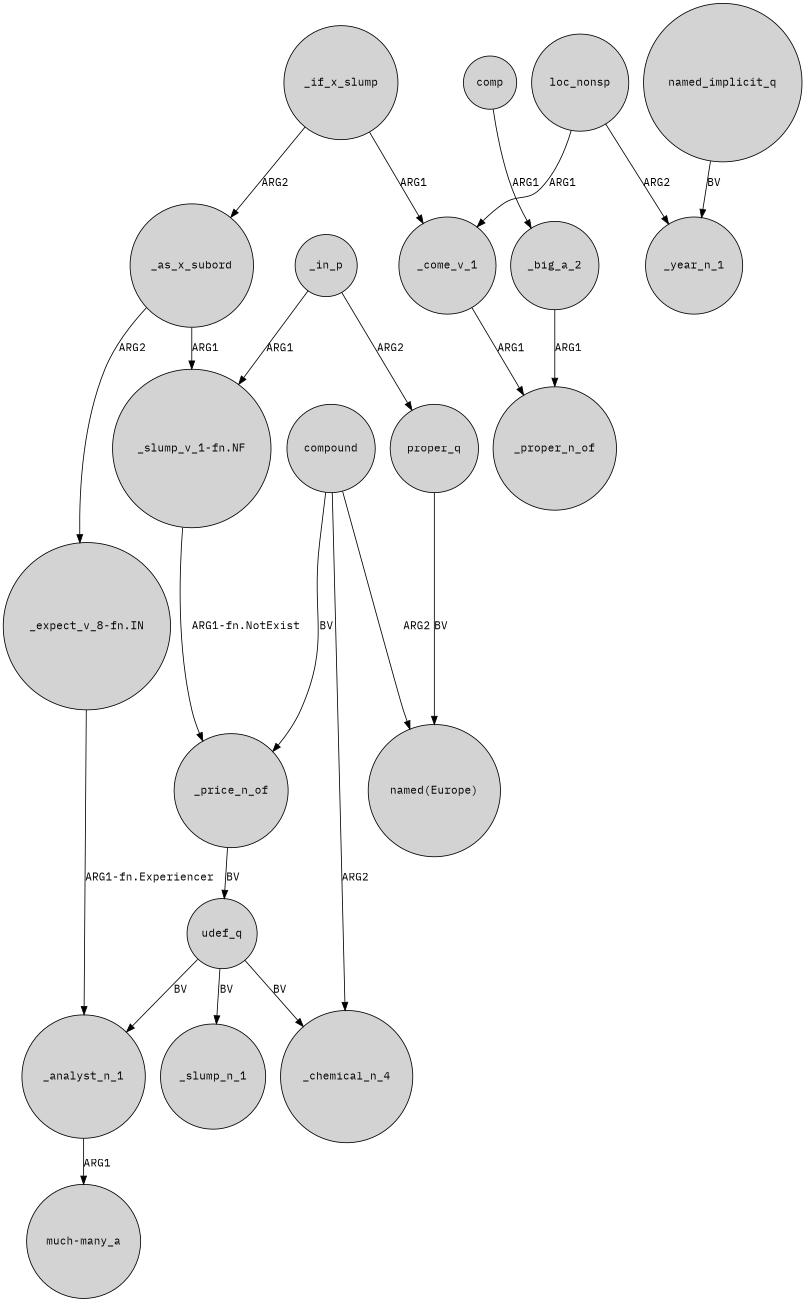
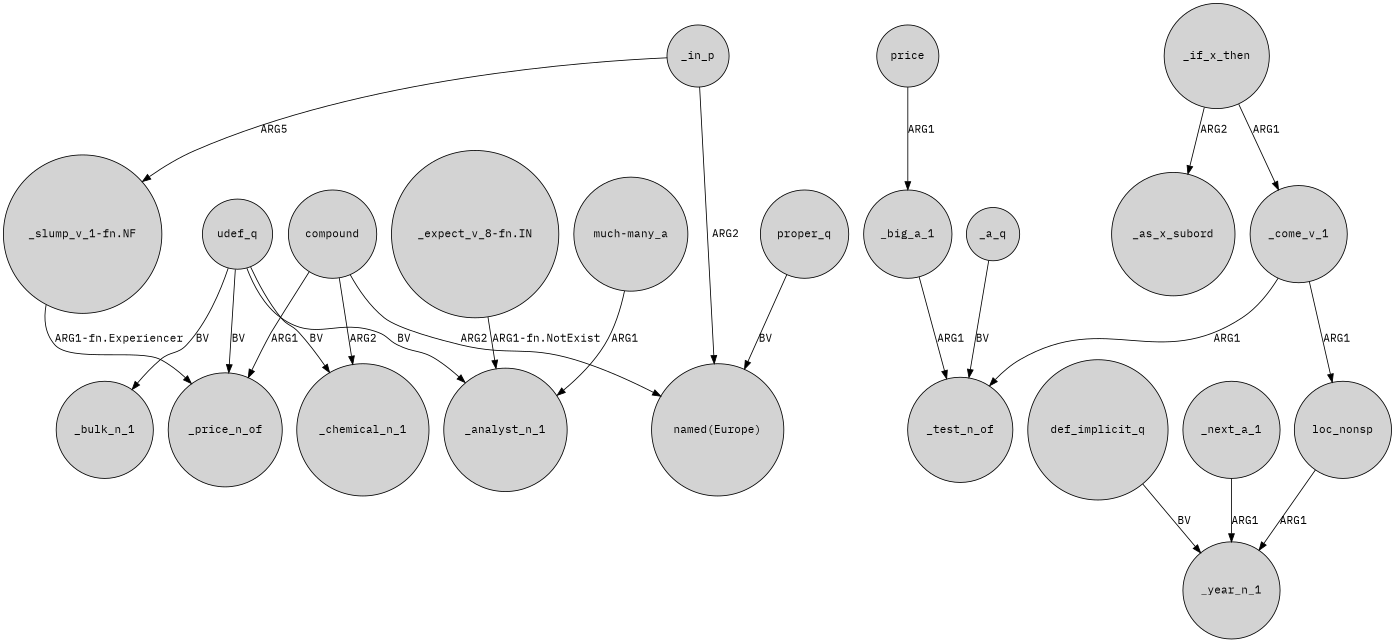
node "_if_x_slump": label "_if_x_slump" -> "_if_x_then"
node "comp": label "comp" -> "price"
node "named_implicit_q": label "named_implicit_q" -> "def_implicit_q"
edge "loc_nonsp" -> "_year_n_1": label "ARG2" -> "ARG1"
edge "loc_nonsp" -> "_come_v_1": reversed
node "_a_q": added
node "_big_a_2": label "_big_a_2" -> "_big_a_1"
edge "_as_x_subord" -> "_slump_v_1-fn.NF": removed, label "ARG1"
edge "_in_p" -> "_slump_v_1-fn.NF": label "ARG1" -> "ARG5"
edge "_in_p" -> "proper_q": now "_in_p" -> "named(Europe)"
edge "_as_x_subord" -> "_expect_v_8-fn.IN": removed, label "ARG2"
node "_next_a_1": added
node "_proper_n_of": label "_proper_n_of" -> "_test_n_of"
edge "_slump_v_1-fn.NF" -> "_price_n_of": label "ARG1-fn.NotExist" -> "ARG1-fn.Experiencer"
edge "compound" -> "_price_n_of": label "BV" -> "ARG1"
edge "_price_n_of" -> "udef_q": reversed
edge "_expect_v_8-fn.IN" -> "_analyst_n_1": label "ARG1-fn.Experiencer" -> "ARG1-fn.NotExist"
node "_slump_n_1": label "_slump_n_1" -> "_bulk_n_1"
node "_chemical_n_4": label "_chemical_n_4" -> "_chemical_n_1"
edge "_analyst_n_1" -> "much-many_a": reversed
